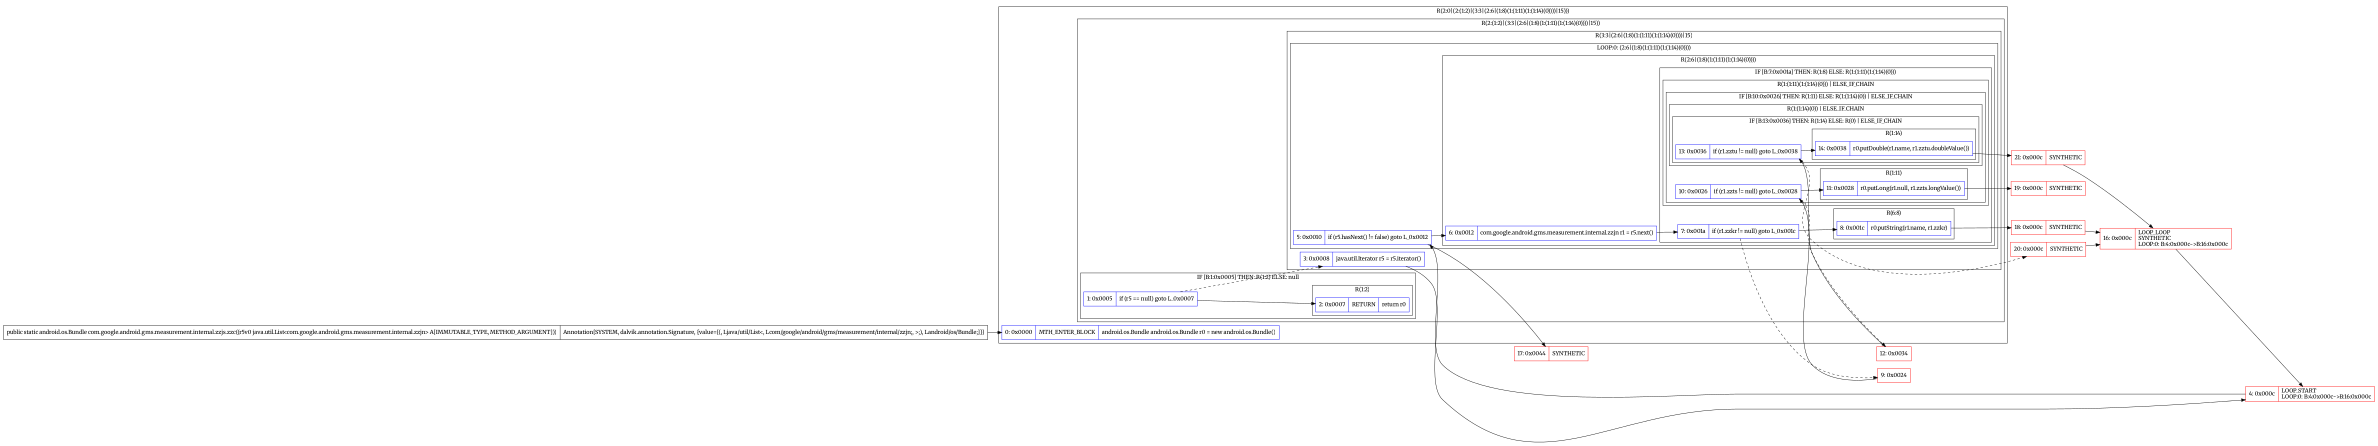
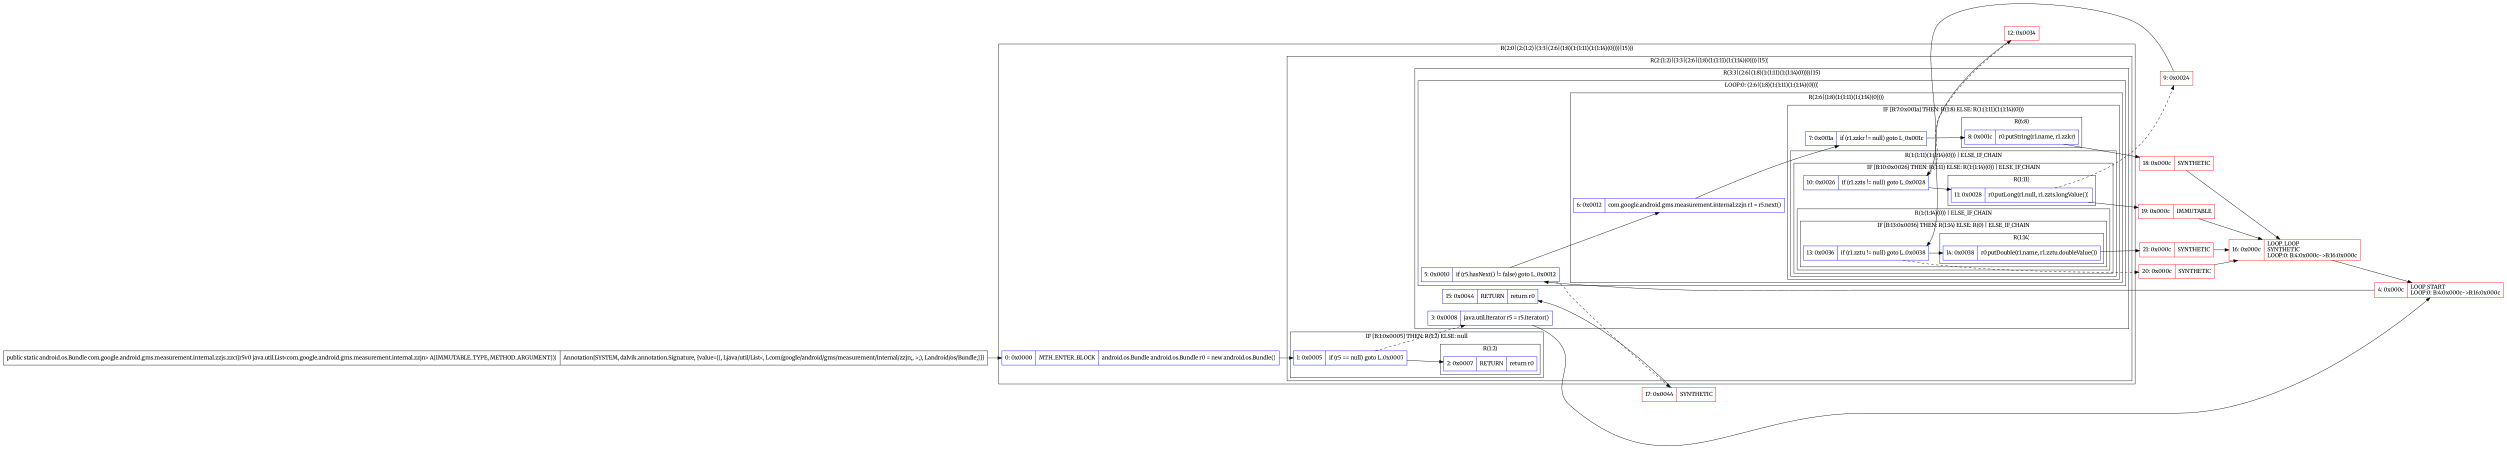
node "19: 0x000c": text "SYNTHETIC" -> "IMMUTABLE"
edge "19: 0x000c" -> "16: 0x000c": added
edge "5: 0x0010" -> "17: 0x0044": style solid -> dashed
node "15: 0x0044": added
edge "7: 0x001a" -> "9: 0x0024": now "11: 0x0028" -> "9: 0x0024"
edge "0: 0x0000" -> "1: 0x0005": added
